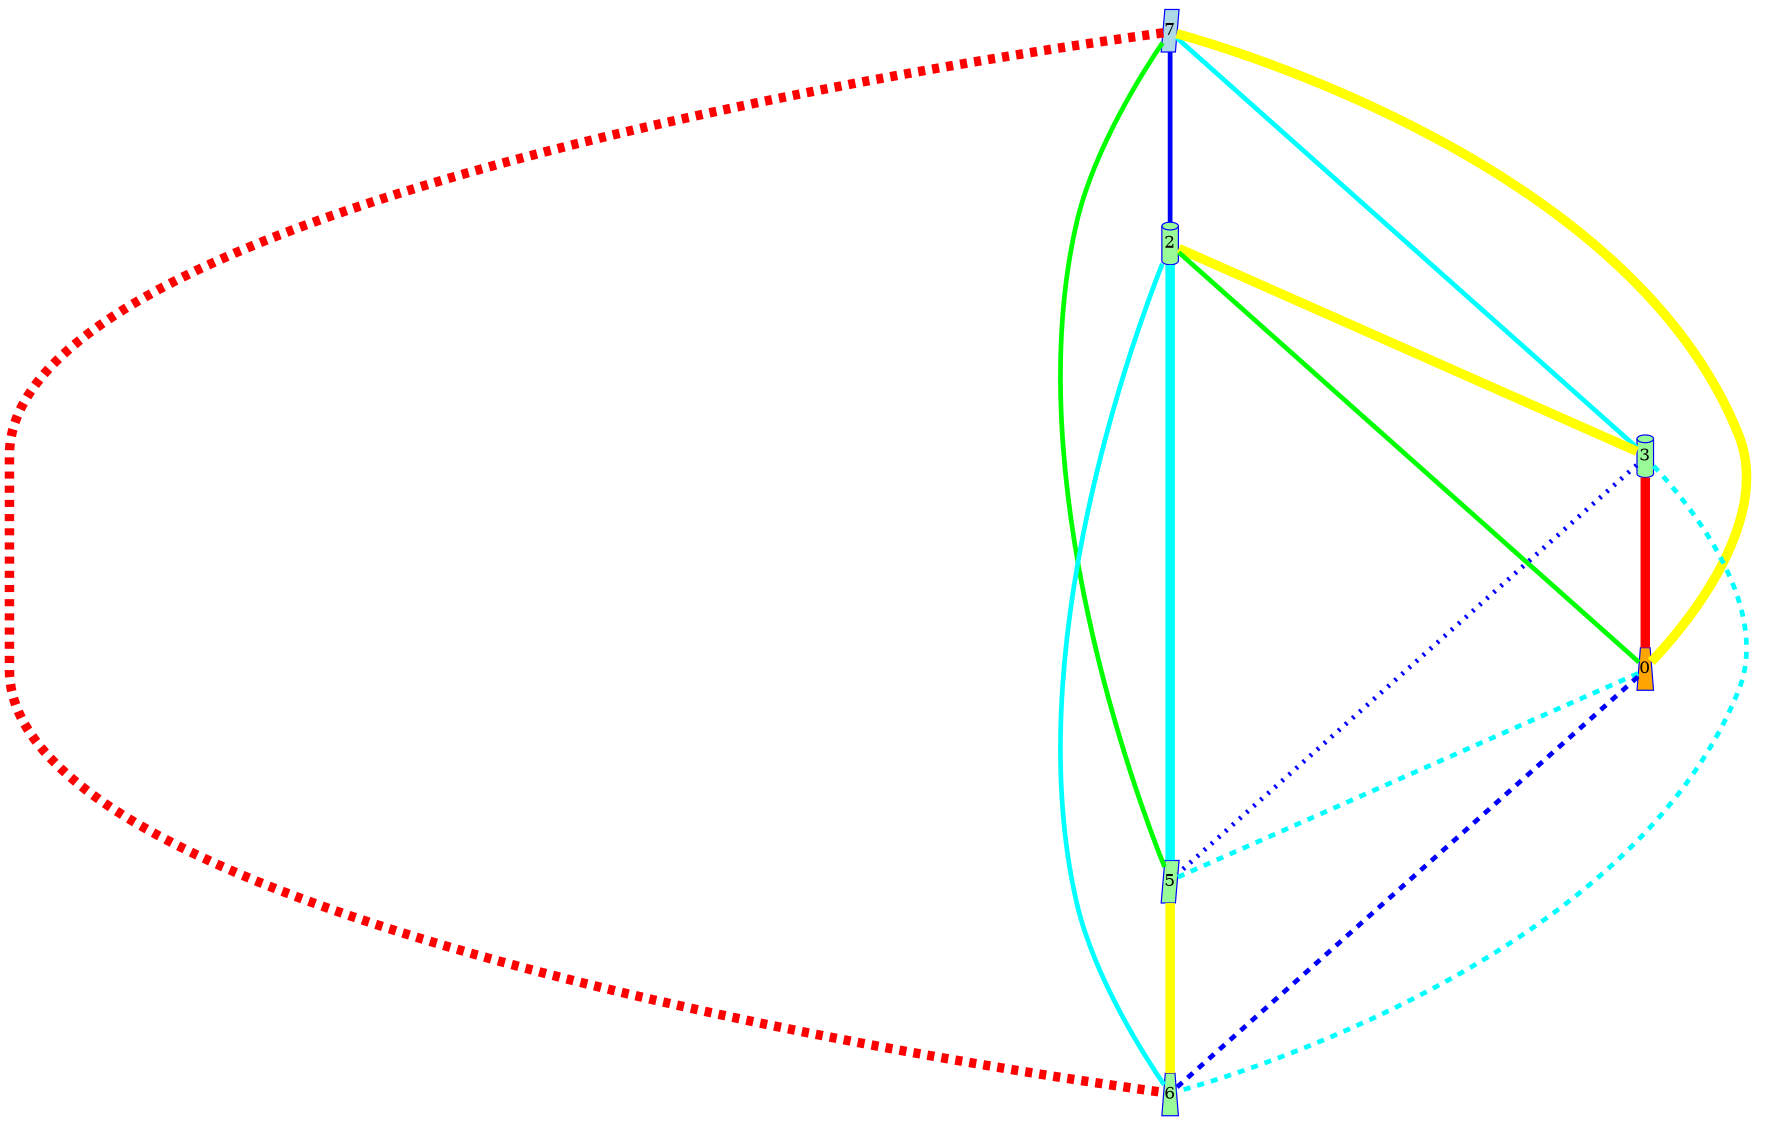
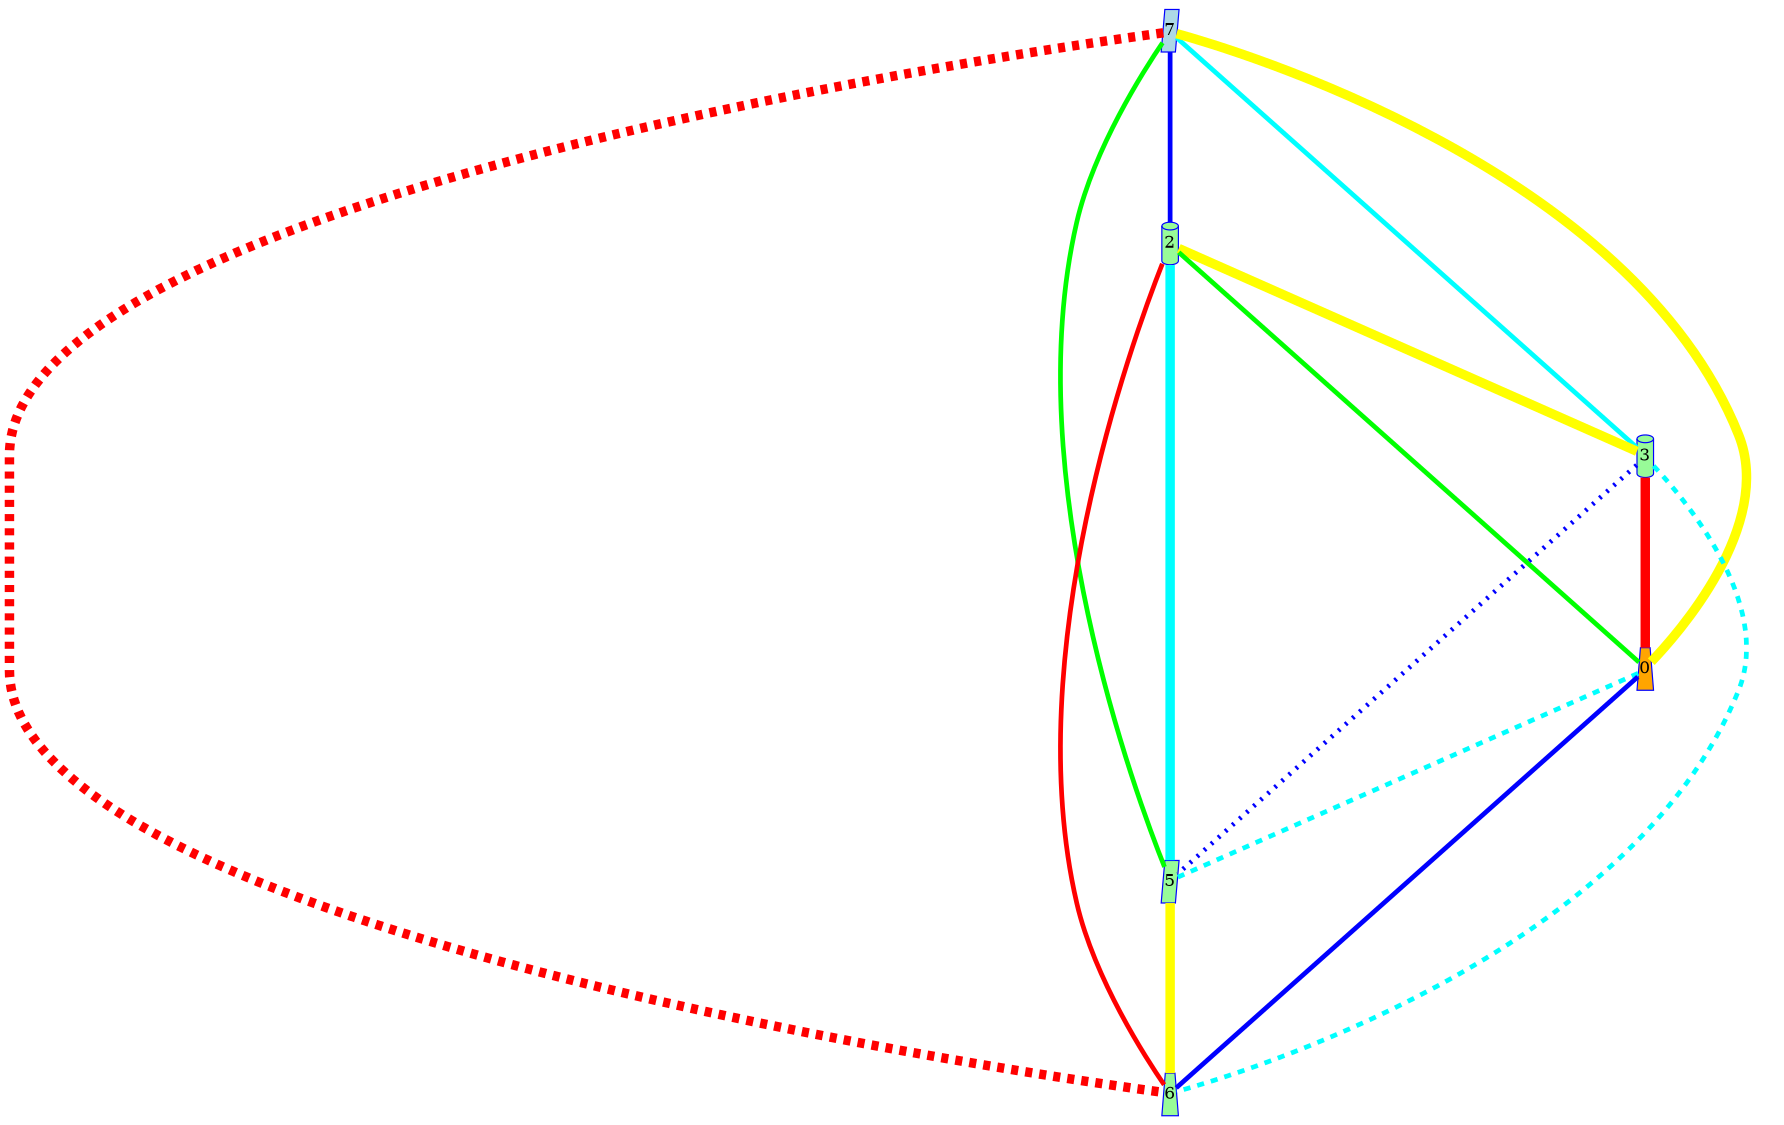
edge "2" -- "6": color cyan -> red
edge "0" -- "6": style dashed -> solid
